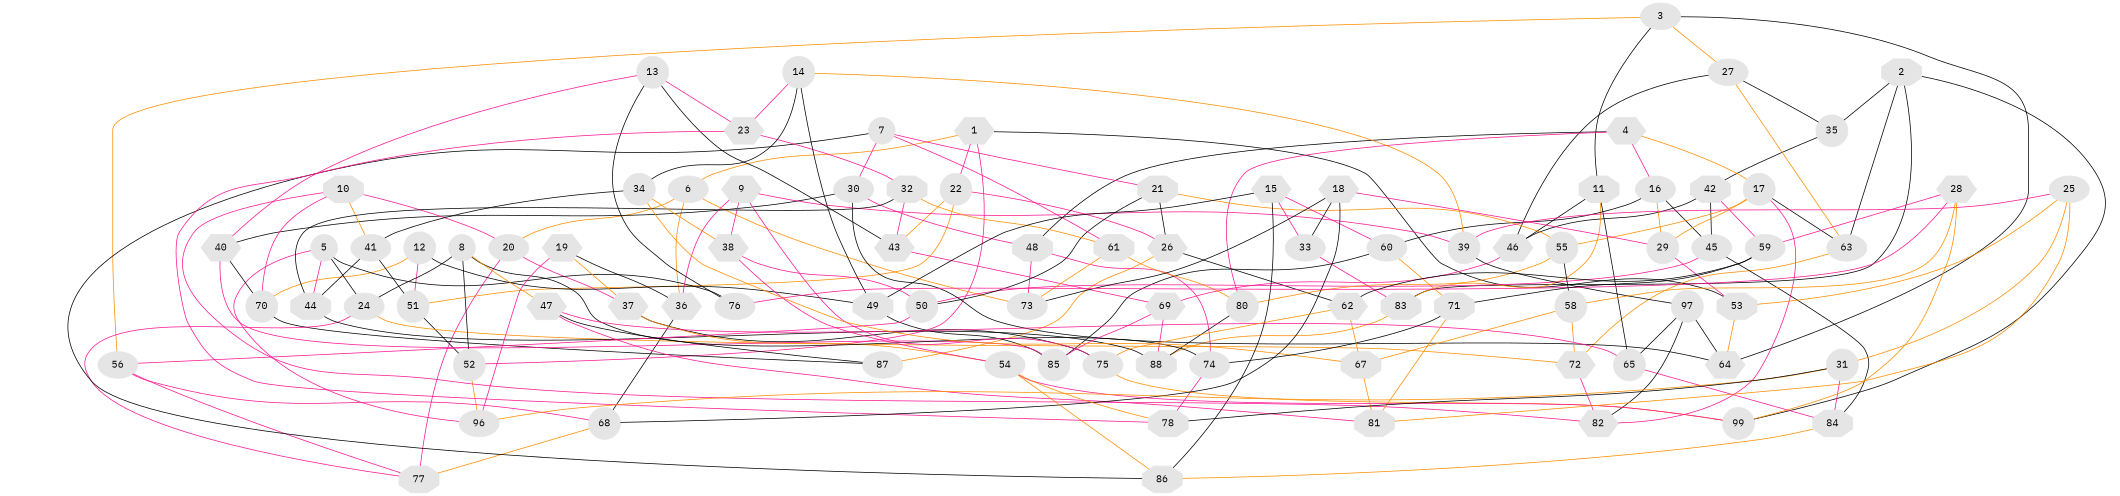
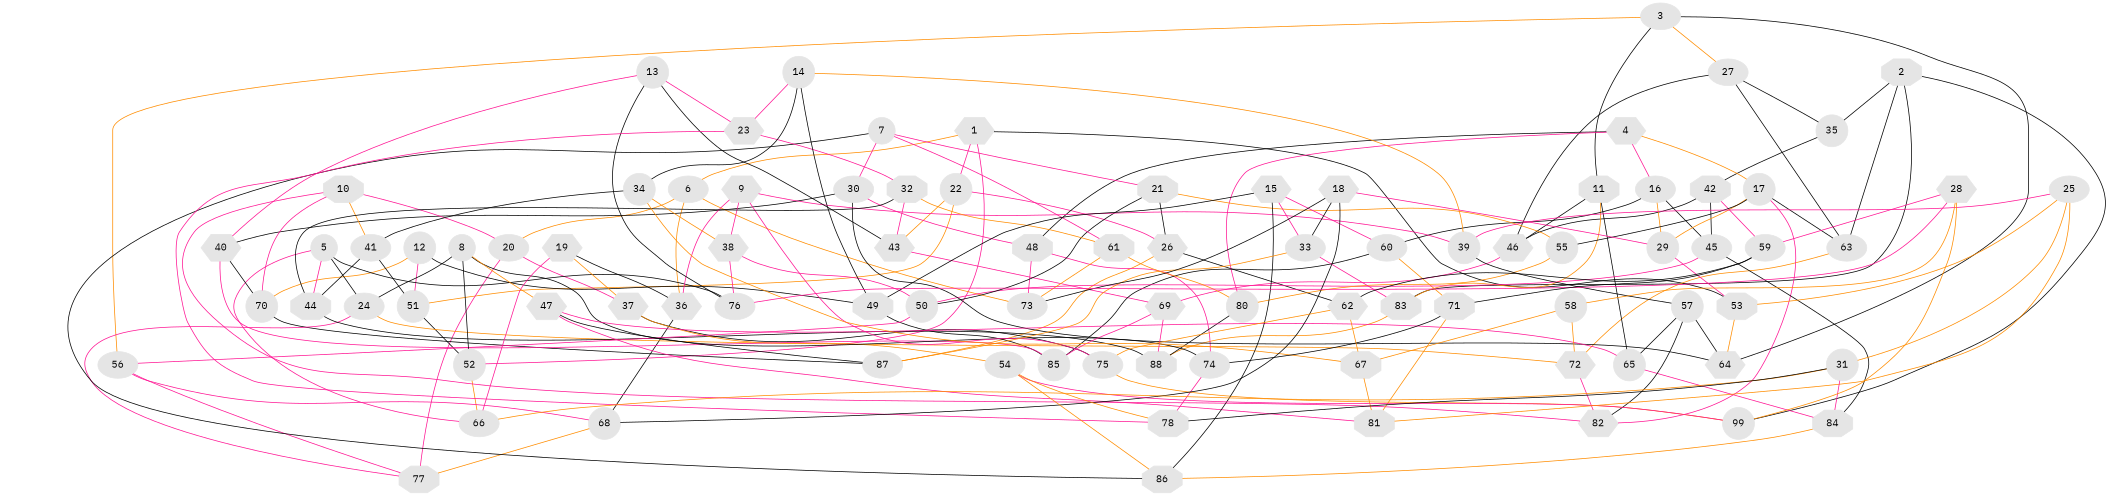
edge "27" -- "63": color darkorange -> black
edge "17" -- "55": color darkorange -> black
edge "55" -- "58": removed
edge "33" -- "87": added
node "97": label "97" -> "57"
edge "38" -- "54": now "38" -- "76"
node "96": label "96" -> "66"
